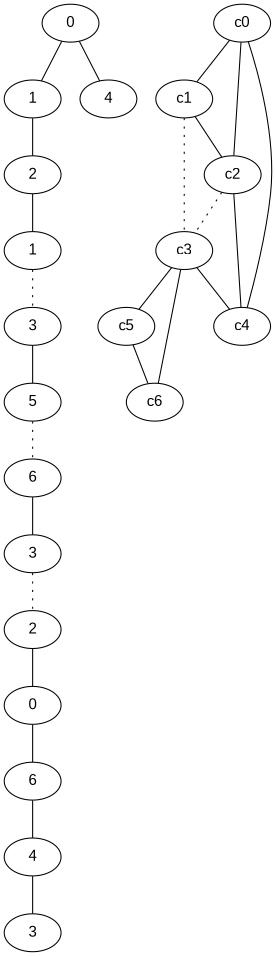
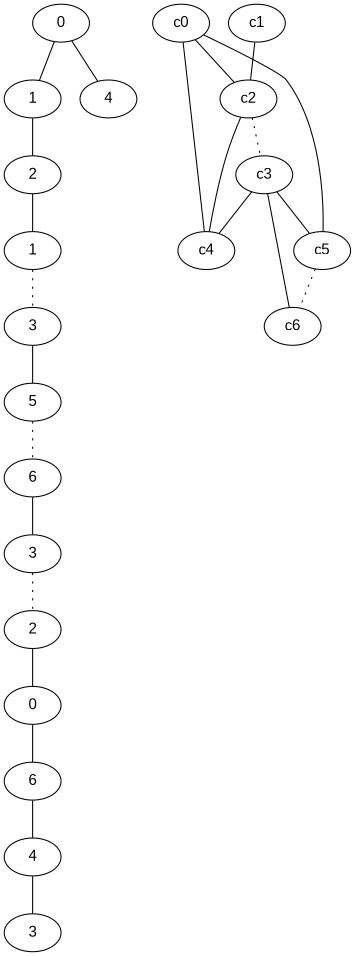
edge "c0" -- "c1": now "c0" -- "c5"
edge "c1" -- "c3": removed
edge "c5" -- "c6": style solid -> dotted
